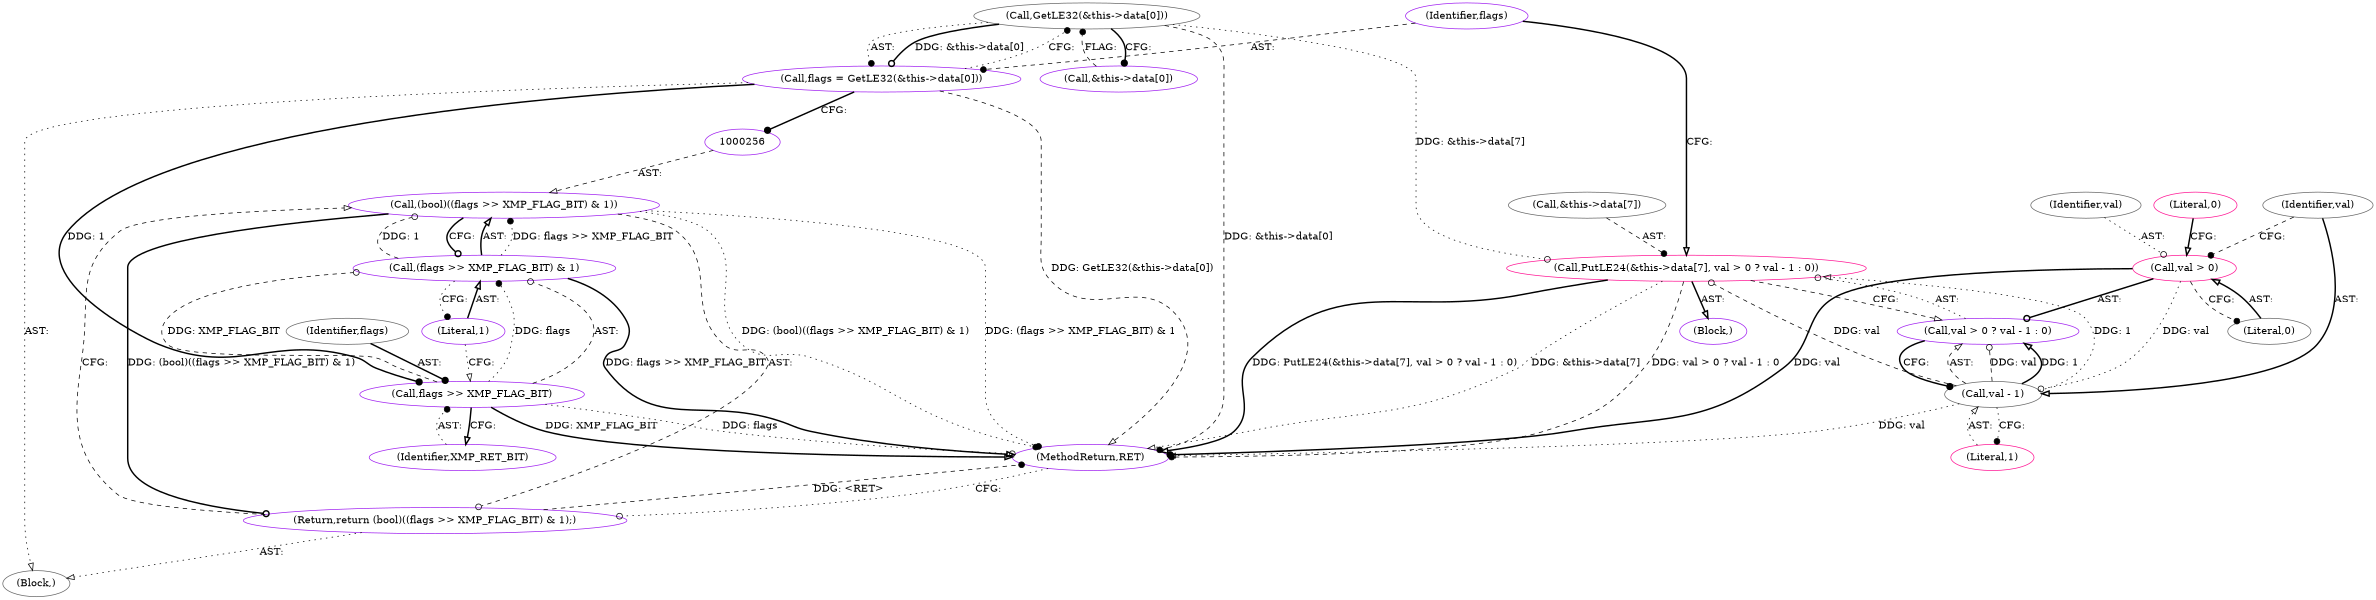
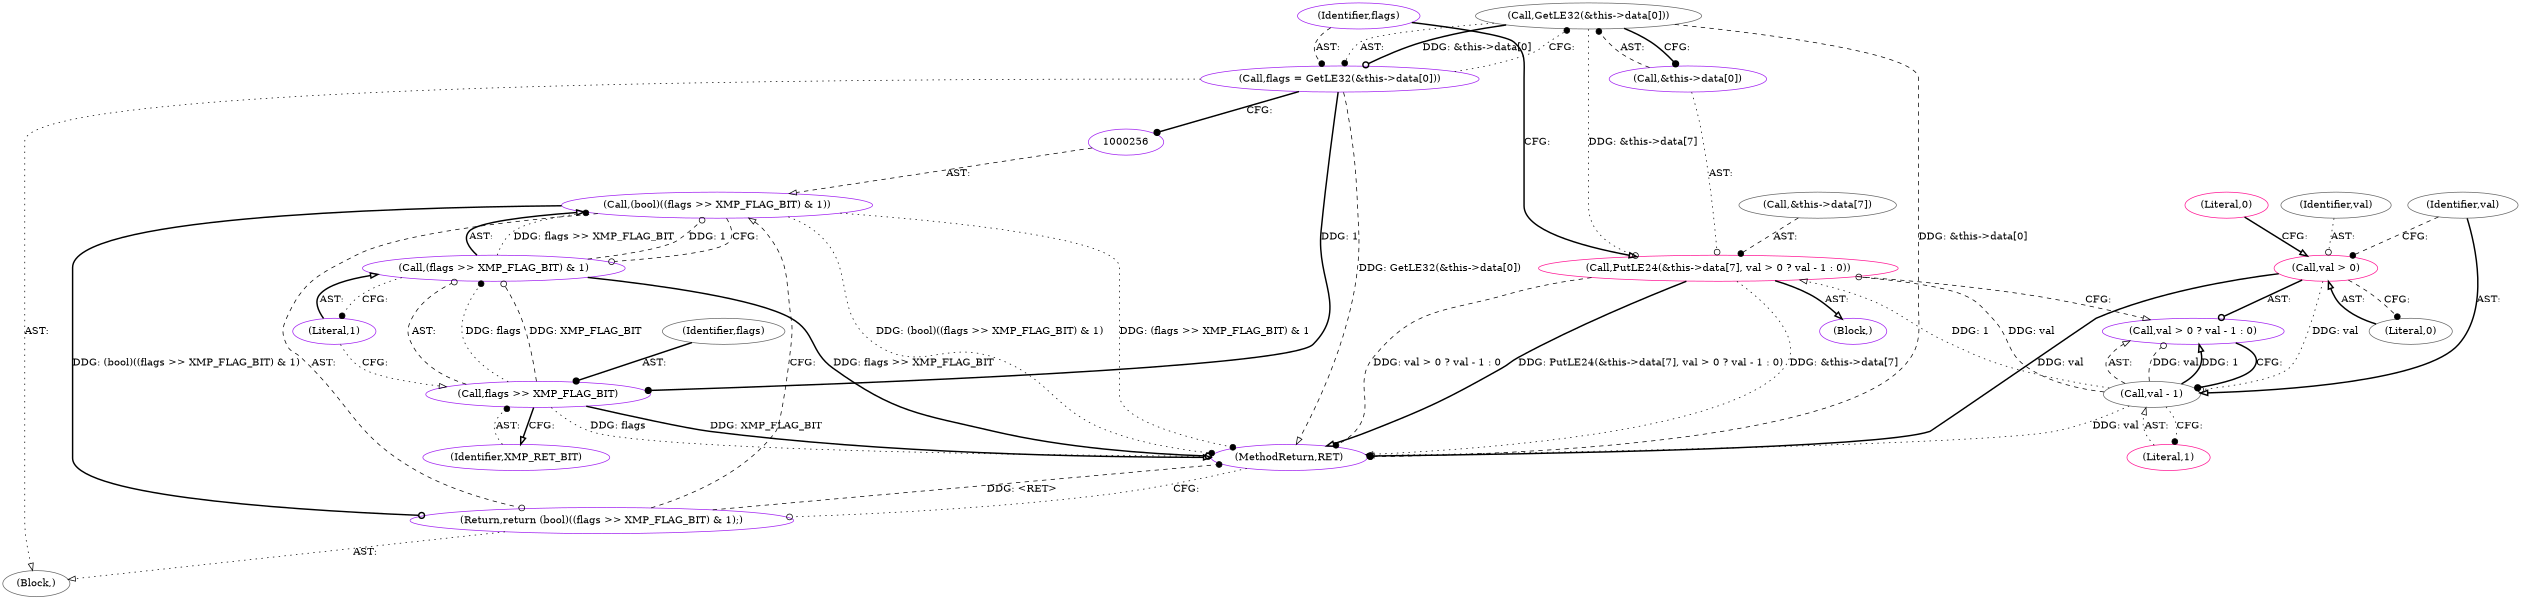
edge "(Call,&this->data[0])" -> "(Call,GetLE32(&this->data[0]))": label "FLAG: " -> "AST: "
edge "(Call,(bool)((flags >> XMP_FLAG_BIT) & 1))" -> "(Call,(flags >> XMP_FLAG_BIT) & 1)": style bold -> dashed
edge "(Call,val > 0 ? val - 1 : 0)" -> "(Call,PutLE24(&this->data[7], val > 0 ? val - 1 : 0))": now "(Call,&this->data[0])" -> "(Call,PutLE24(&this->data[7], val > 0 ? val - 1 : 0))"
edge "(Call,(flags >> XMP_FLAG_BIT) & 1)" -> "(MethodReturn,RET)": arrowhead onormal -> odot
